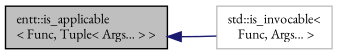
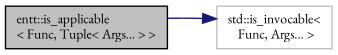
edge "std::is_invocable< Func, Args... >" -> "entt::is_applicable < Func, Tuple< Args... > >": reversed
